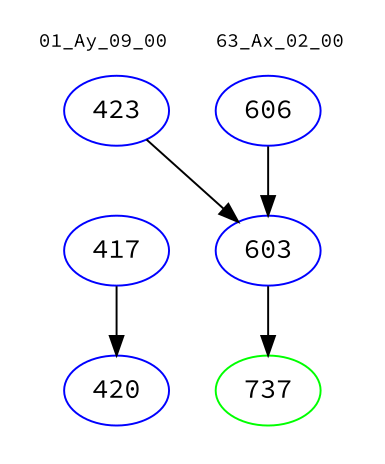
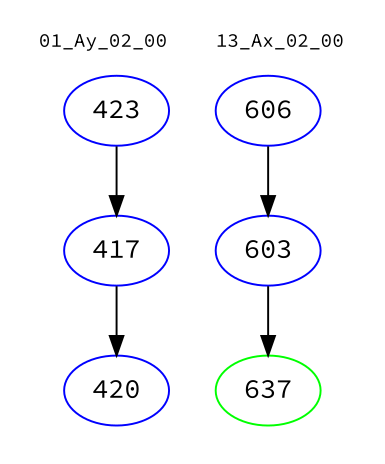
cluster "01_Ay_09_00": label "01_Ay_09_00" -> "01_Ay_02_00"
cluster "63_Ax_02_00": label "63_Ax_02_00" -> "13_Ax_02_00"
edge "423" -> "603": now "423" -> "417"
node "737": label "737" -> "637"
